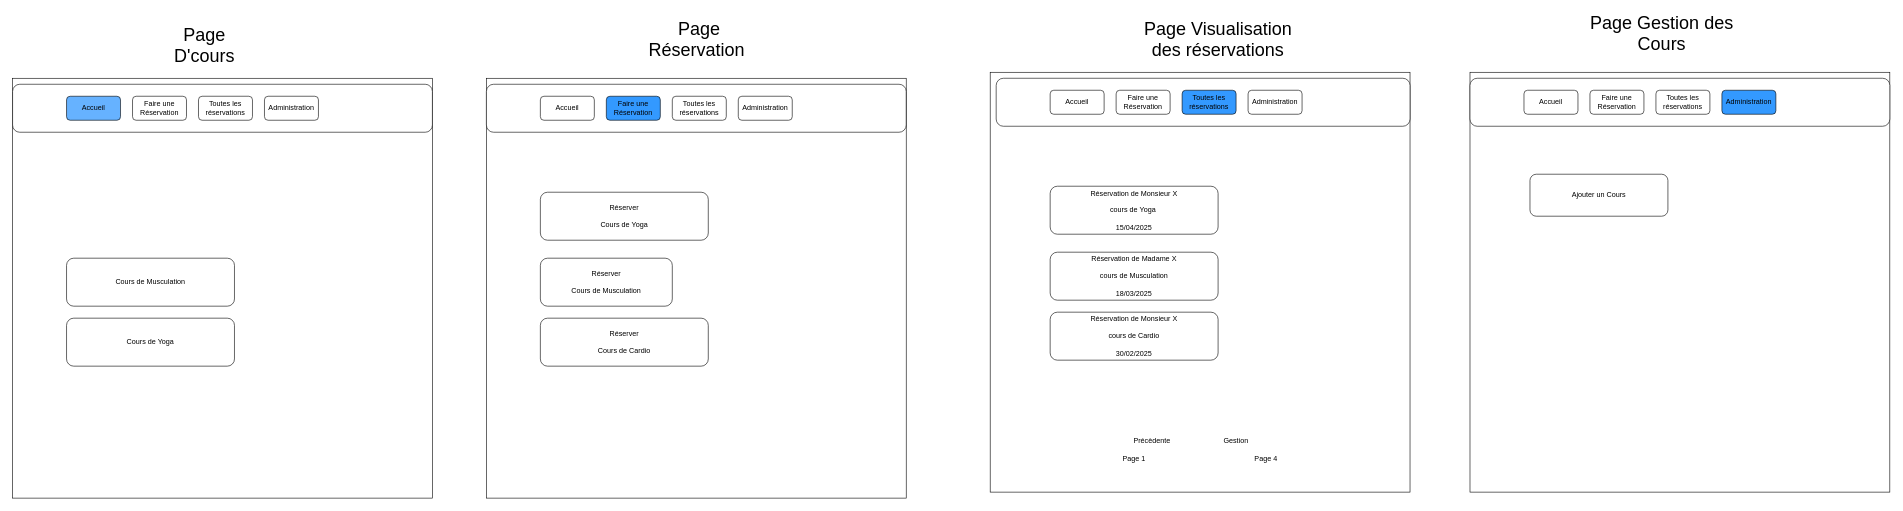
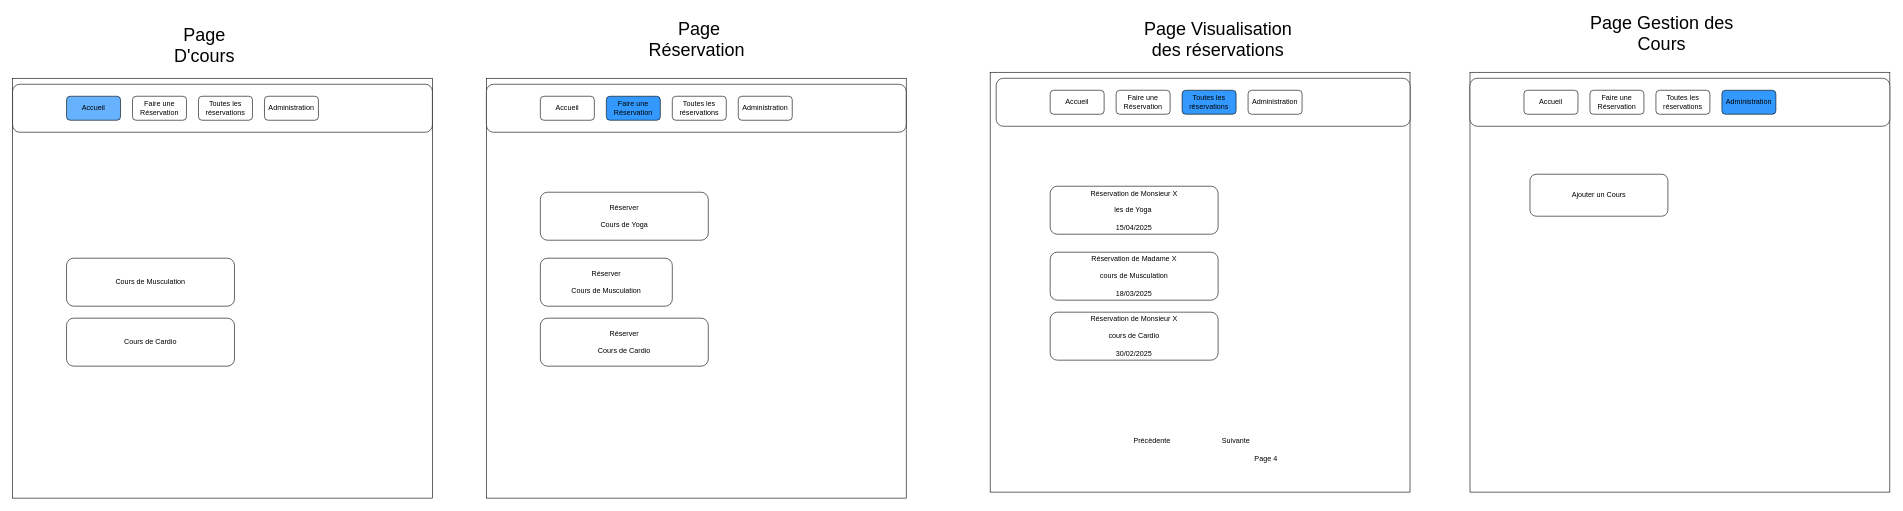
node "Réservation de Monsieur X cours de Yoga 15/04/2025": label "Réservation de Monsieur X cours de Yoga 15/04/2025" -> "Réservation de Monsieur X les de Yoga 15/04/2025"
node "Cours de Yoga": label "Cours de Yoga" -> "Cours de Cardio"
node "Gestion": label "Gestion" -> "Suivante"
node "Page 1": removed
